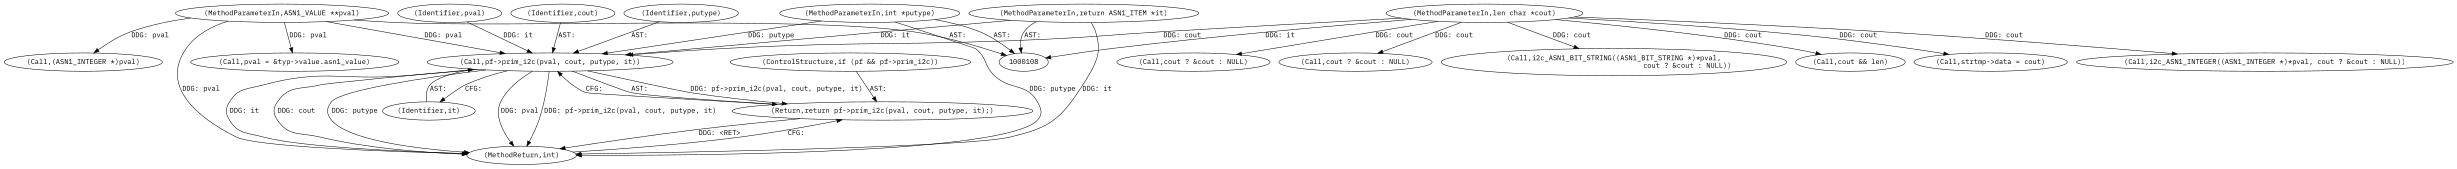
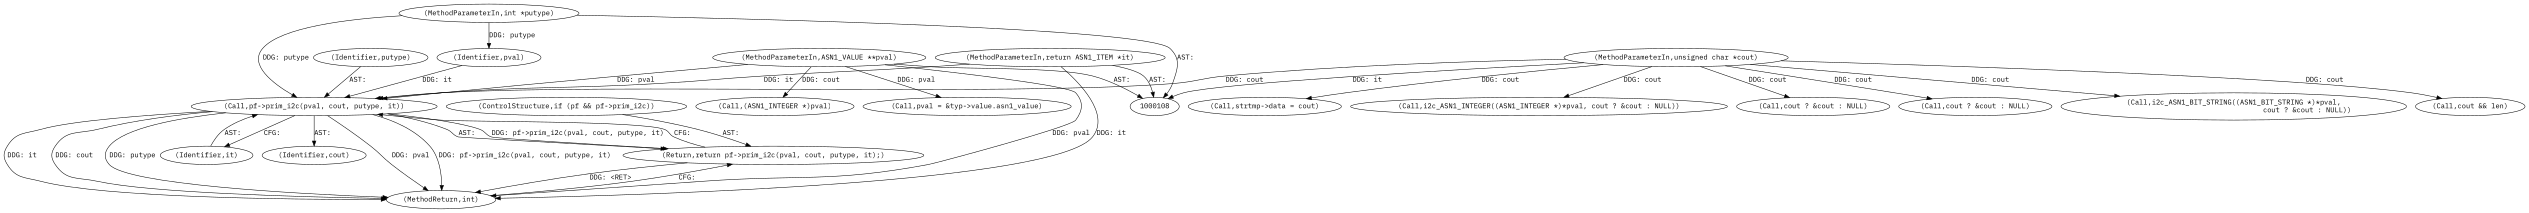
node "(MethodParameterIn,len char *cout)": label "(MethodParameterIn,len char *cout)" -> "(MethodParameterIn,unsigned char *cout)"
edge "(MethodParameterIn,ASN1_VALUE **pval)" -> "(Call,(ASN1_INTEGER *)pval)": label "DDG: pval" -> "DDG: cout"
edge "(Identifier,cout)" -> "(Call,pf->prim_i2c(pval, cout, putype, it))": reversed
edge "(MethodParameterIn,int *putype)" -> "(MethodReturn,int)": now "(MethodParameterIn,int *putype)" -> "(Identifier,pval)"
